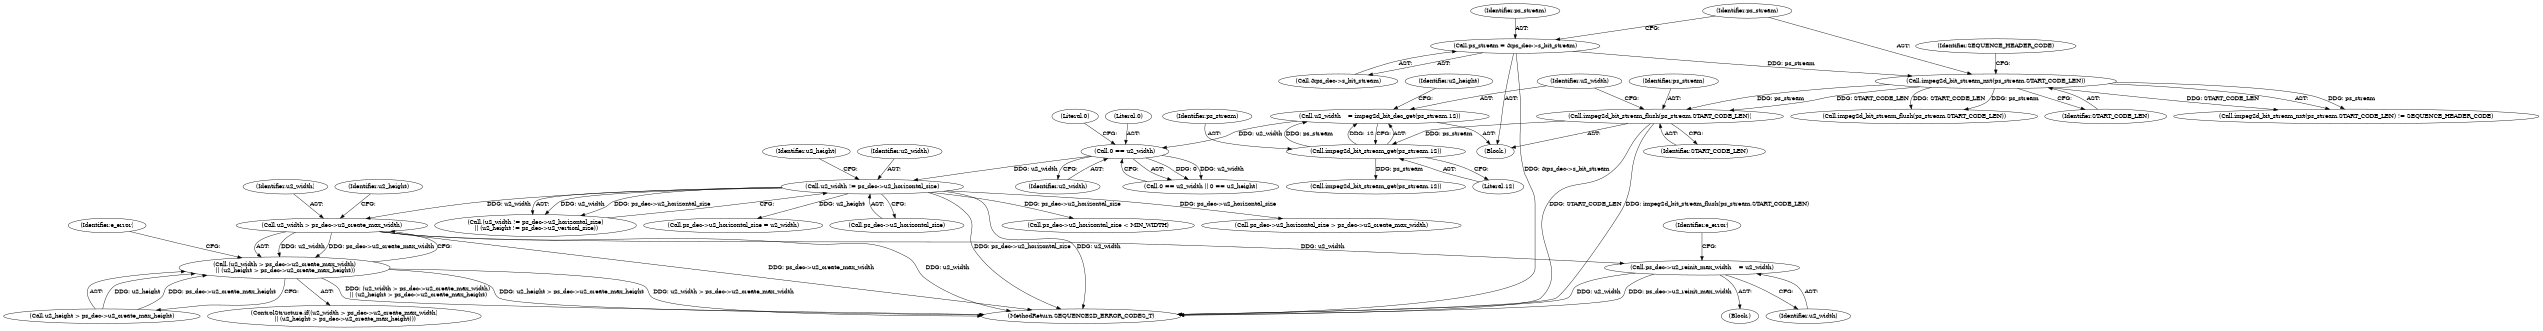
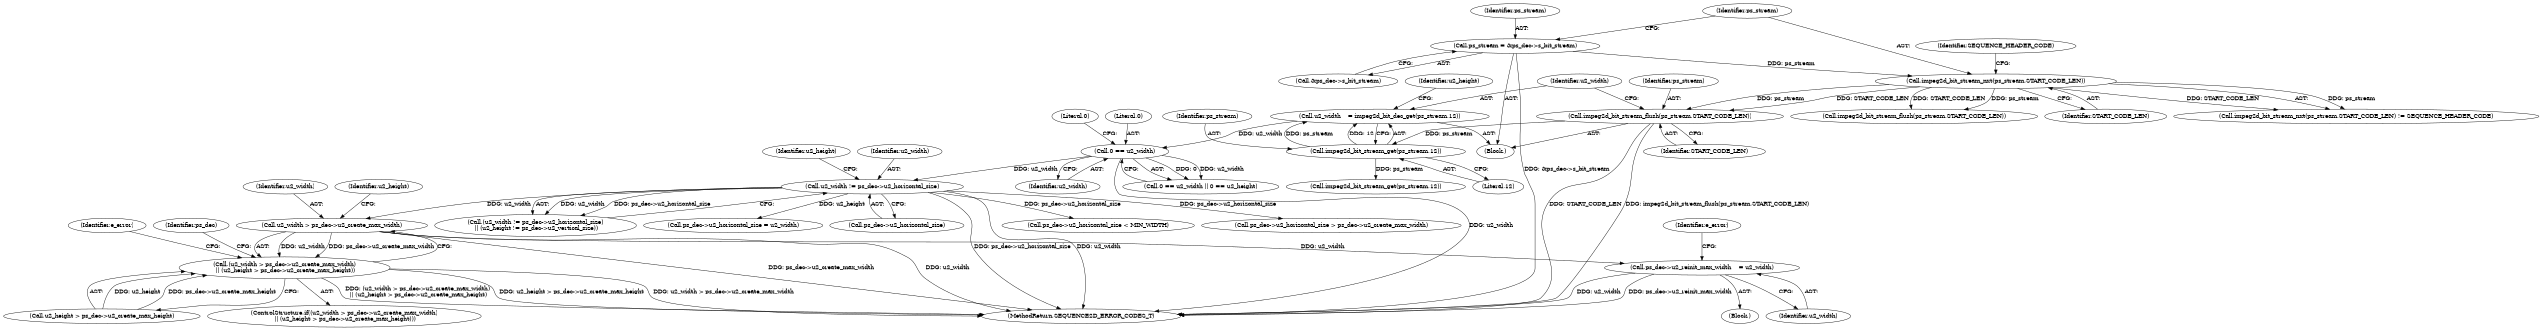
edge "(Call,&ps_dec->s_bit_stream)" -> "(Call,ps_stream = &ps_dec->s_bit_stream)": label "AST: " -> "CFG: "
edge "(Call,0 == u2_width)" -> "(MethodReturn,SEQUENCE2D_ERROR_CODES_T)": added, label "DDG: u2_width"
node "(Identifier,ps_dec)": added
